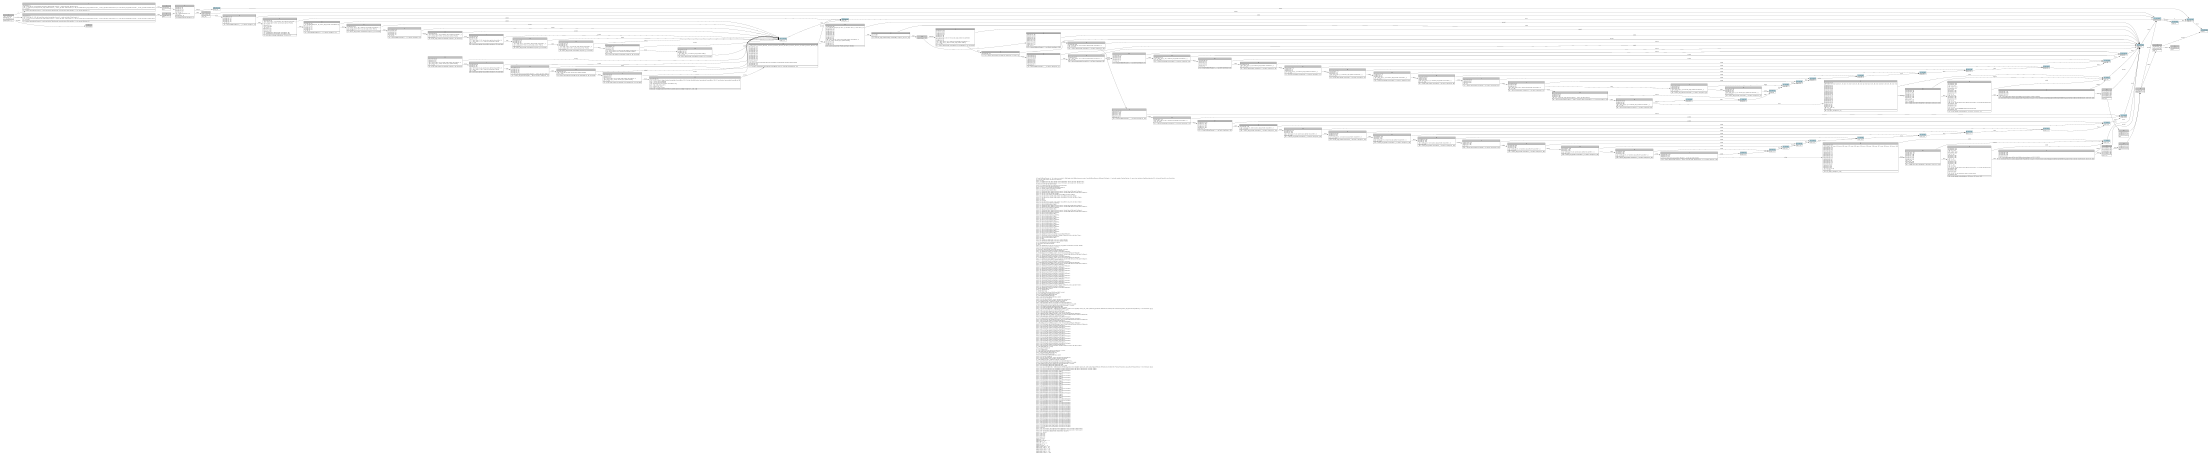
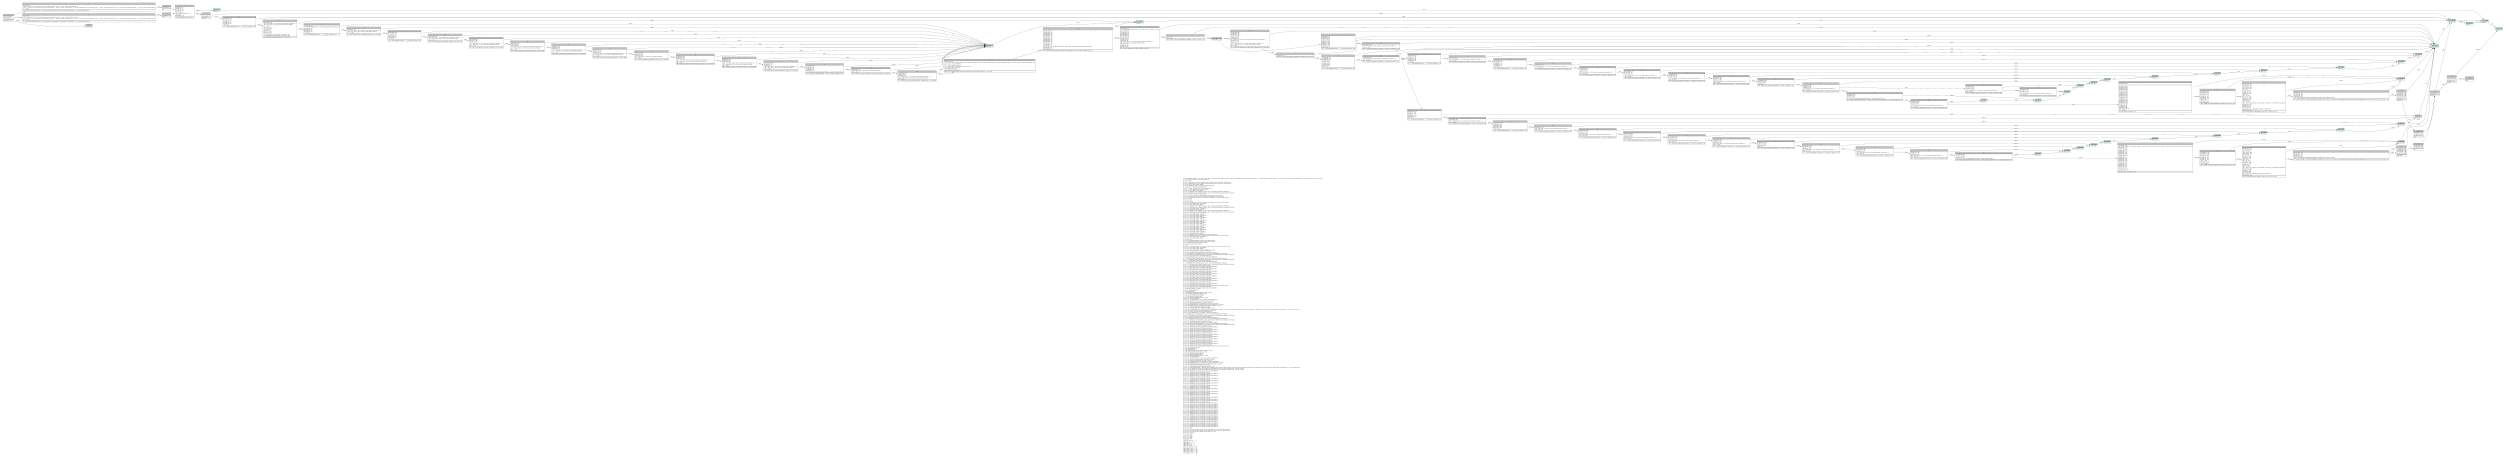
node "19": added
